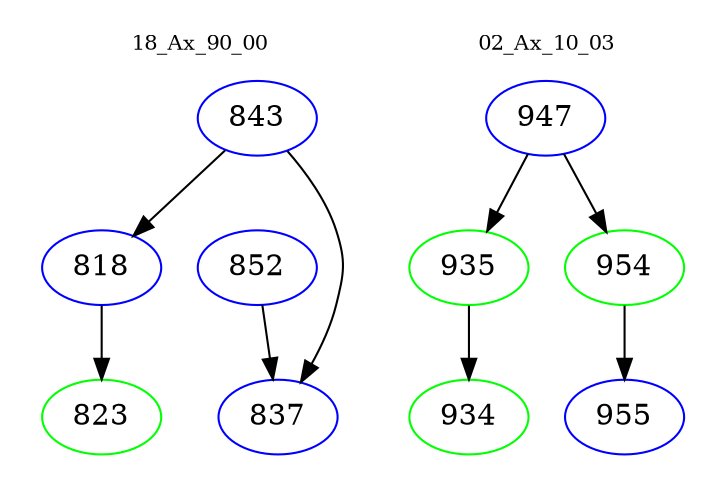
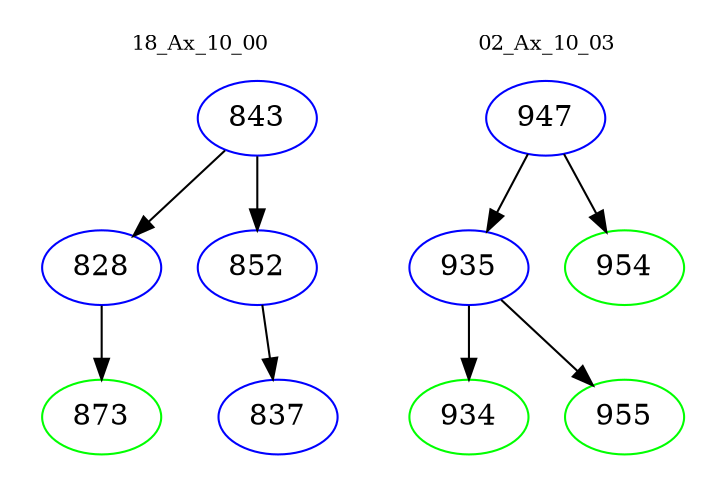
cluster "18_Ax_90_00": label "18_Ax_90_00" -> "18_Ax_10_00"
edge "843" -> "837": now "843" -> "852"
node "818": label "818" -> "828"
node "935": color green -> blue
edge "954" -> "955": now "935" -> "955"
node "823": label "823" -> "873"
node "955": color blue -> green
